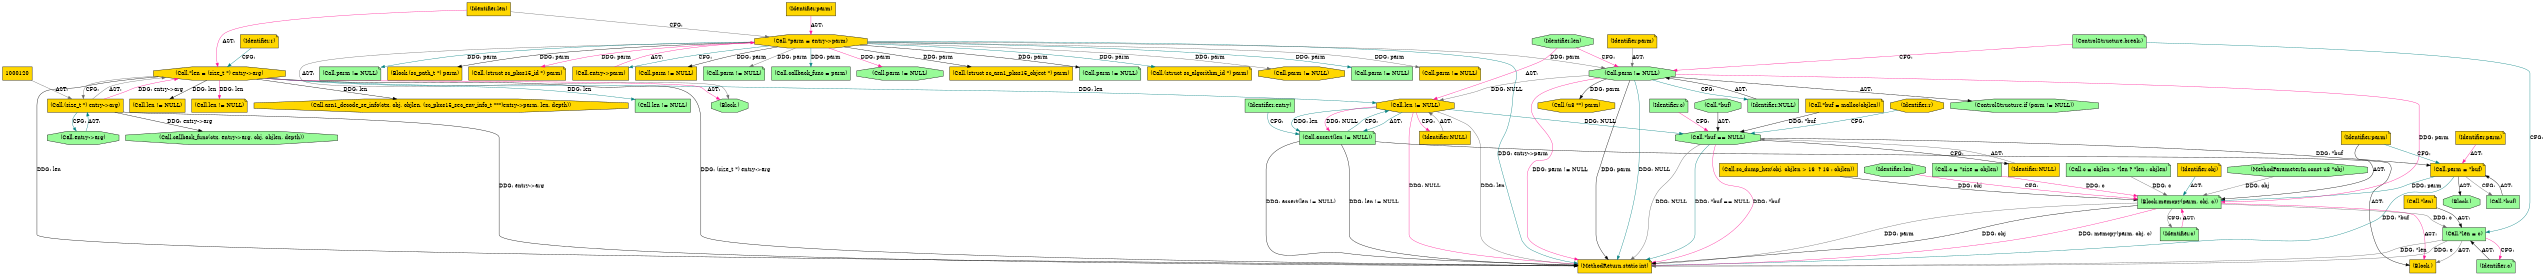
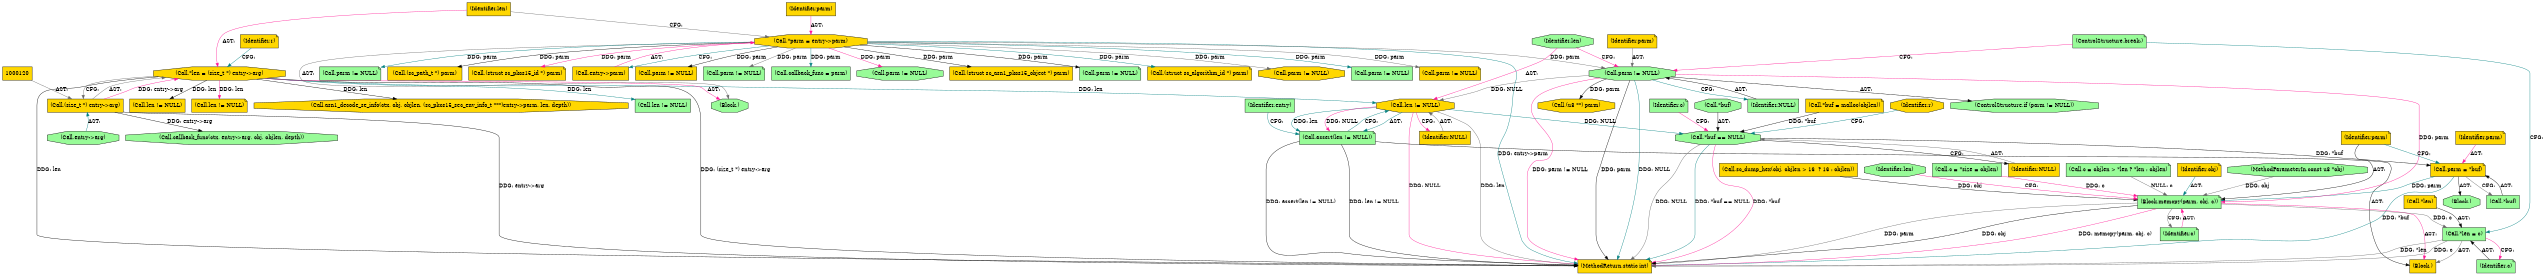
node "(Block,(sc_path_t *) parm)": label "(Block,(sc_path_t *) parm)" -> "(Call,(sc_path_t *) parm)"
edge "(Call,(size_t *) entry->arg)" -> "(Call,entry->arg)": removed, label "CFG:"
edge "(Call,c = objlen > *len ? *len : objlen)" -> "(Block,memcpy(parm, obj, c))": label "DDG: c" -> "NULL: c"
